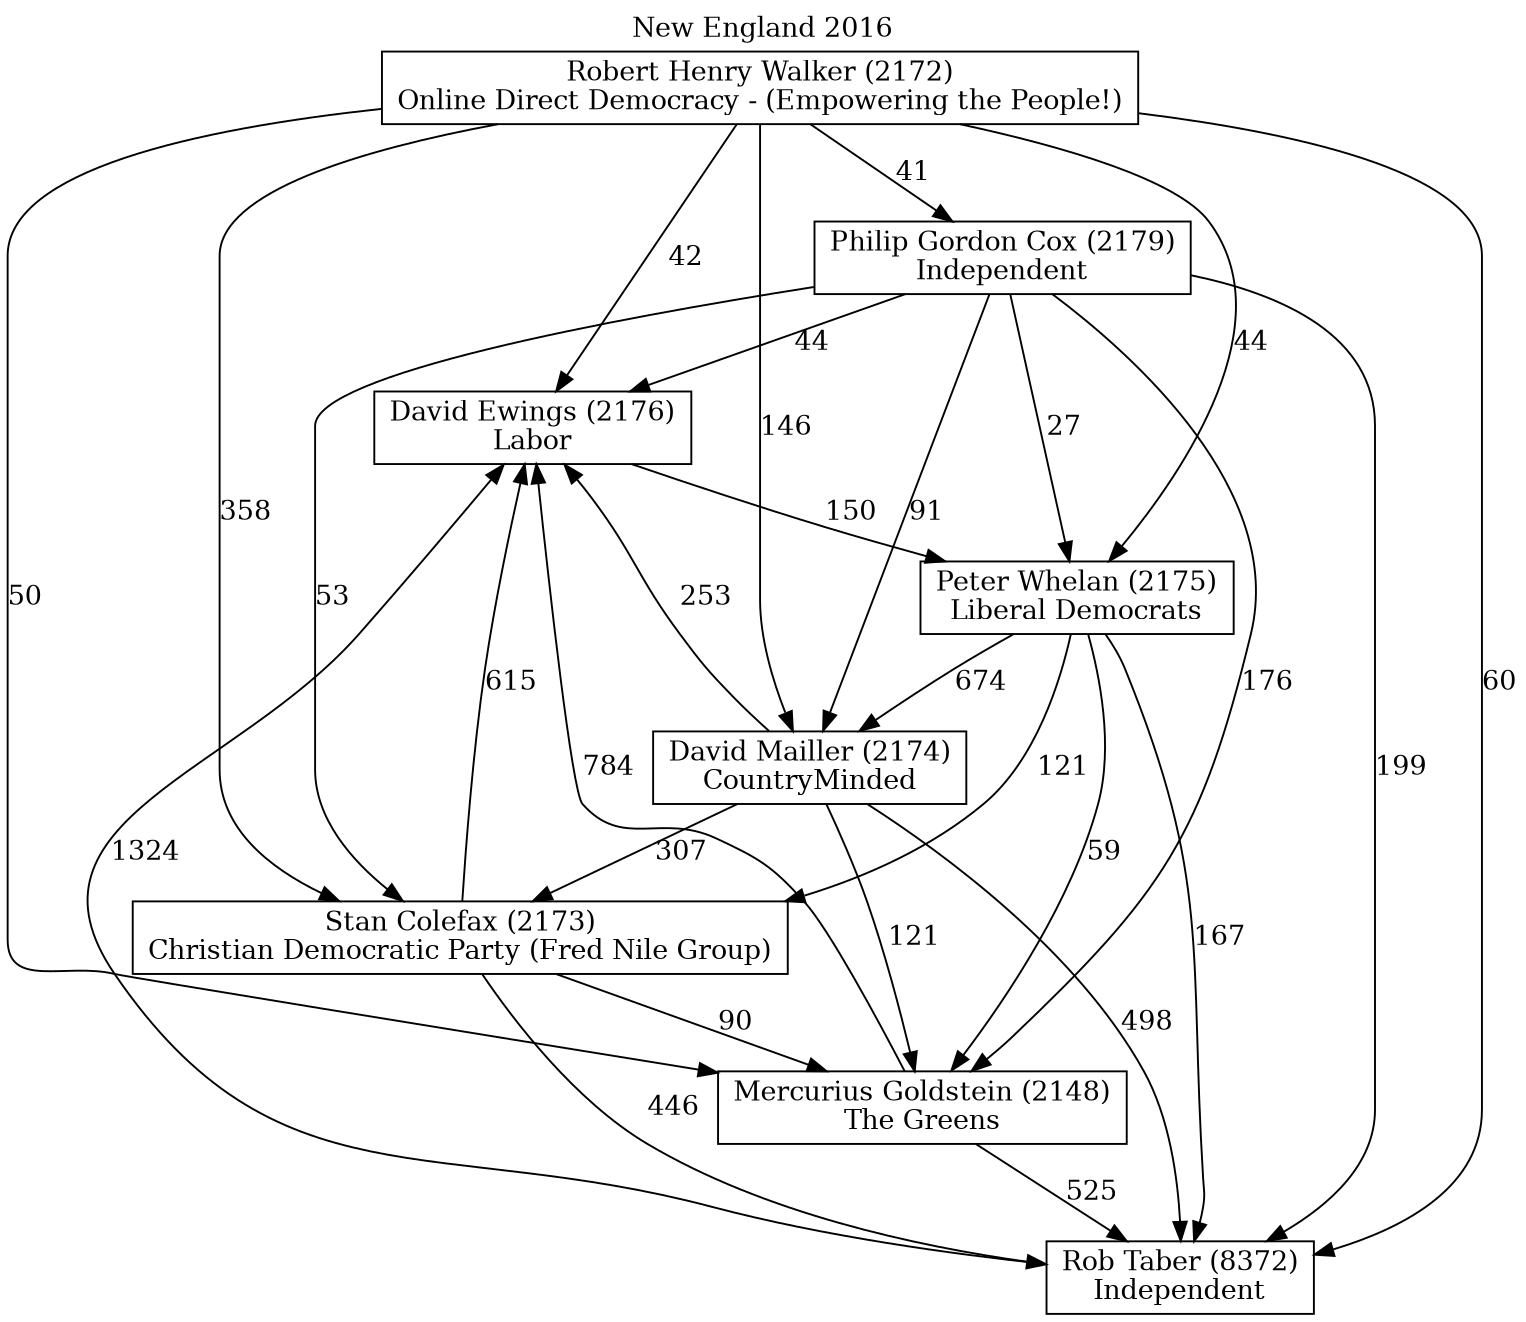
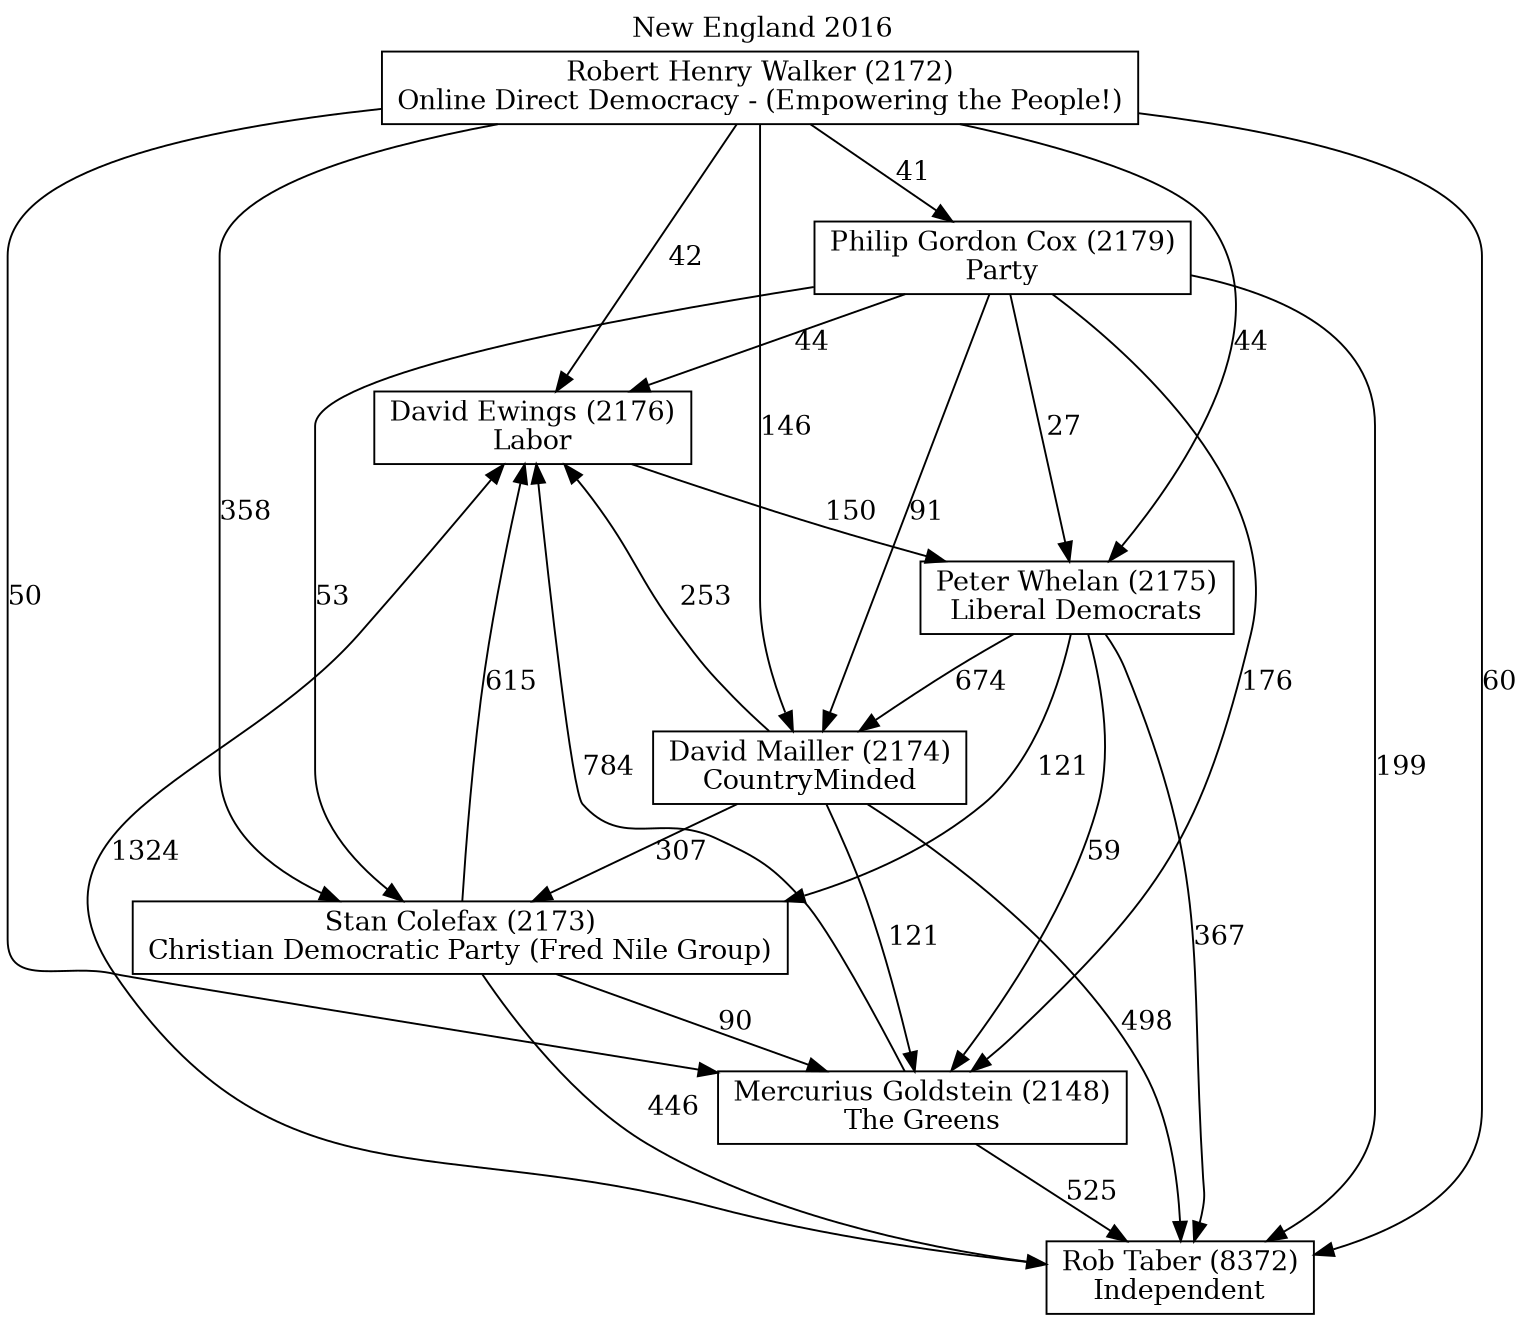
node "Philip Gordon Cox (2179) Independent": label "Philip Gordon Cox (2179) Independent" -> "Philip Gordon Cox (2179) Party"
edge "Peter Whelan (2175) Liberal Democrats" -> "Rob Taber (8372) Independent": label "167" -> "367"
